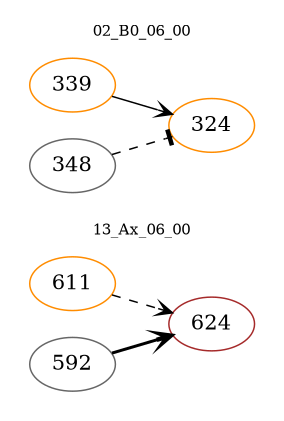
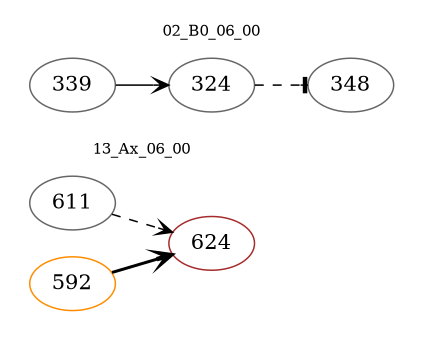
node "339": color darkorange -> gray40
node "324": color darkorange -> gray40
edge "348" -> "324": reversed
node "611": color darkorange -> gray40
node "592": color gray40 -> darkorange
